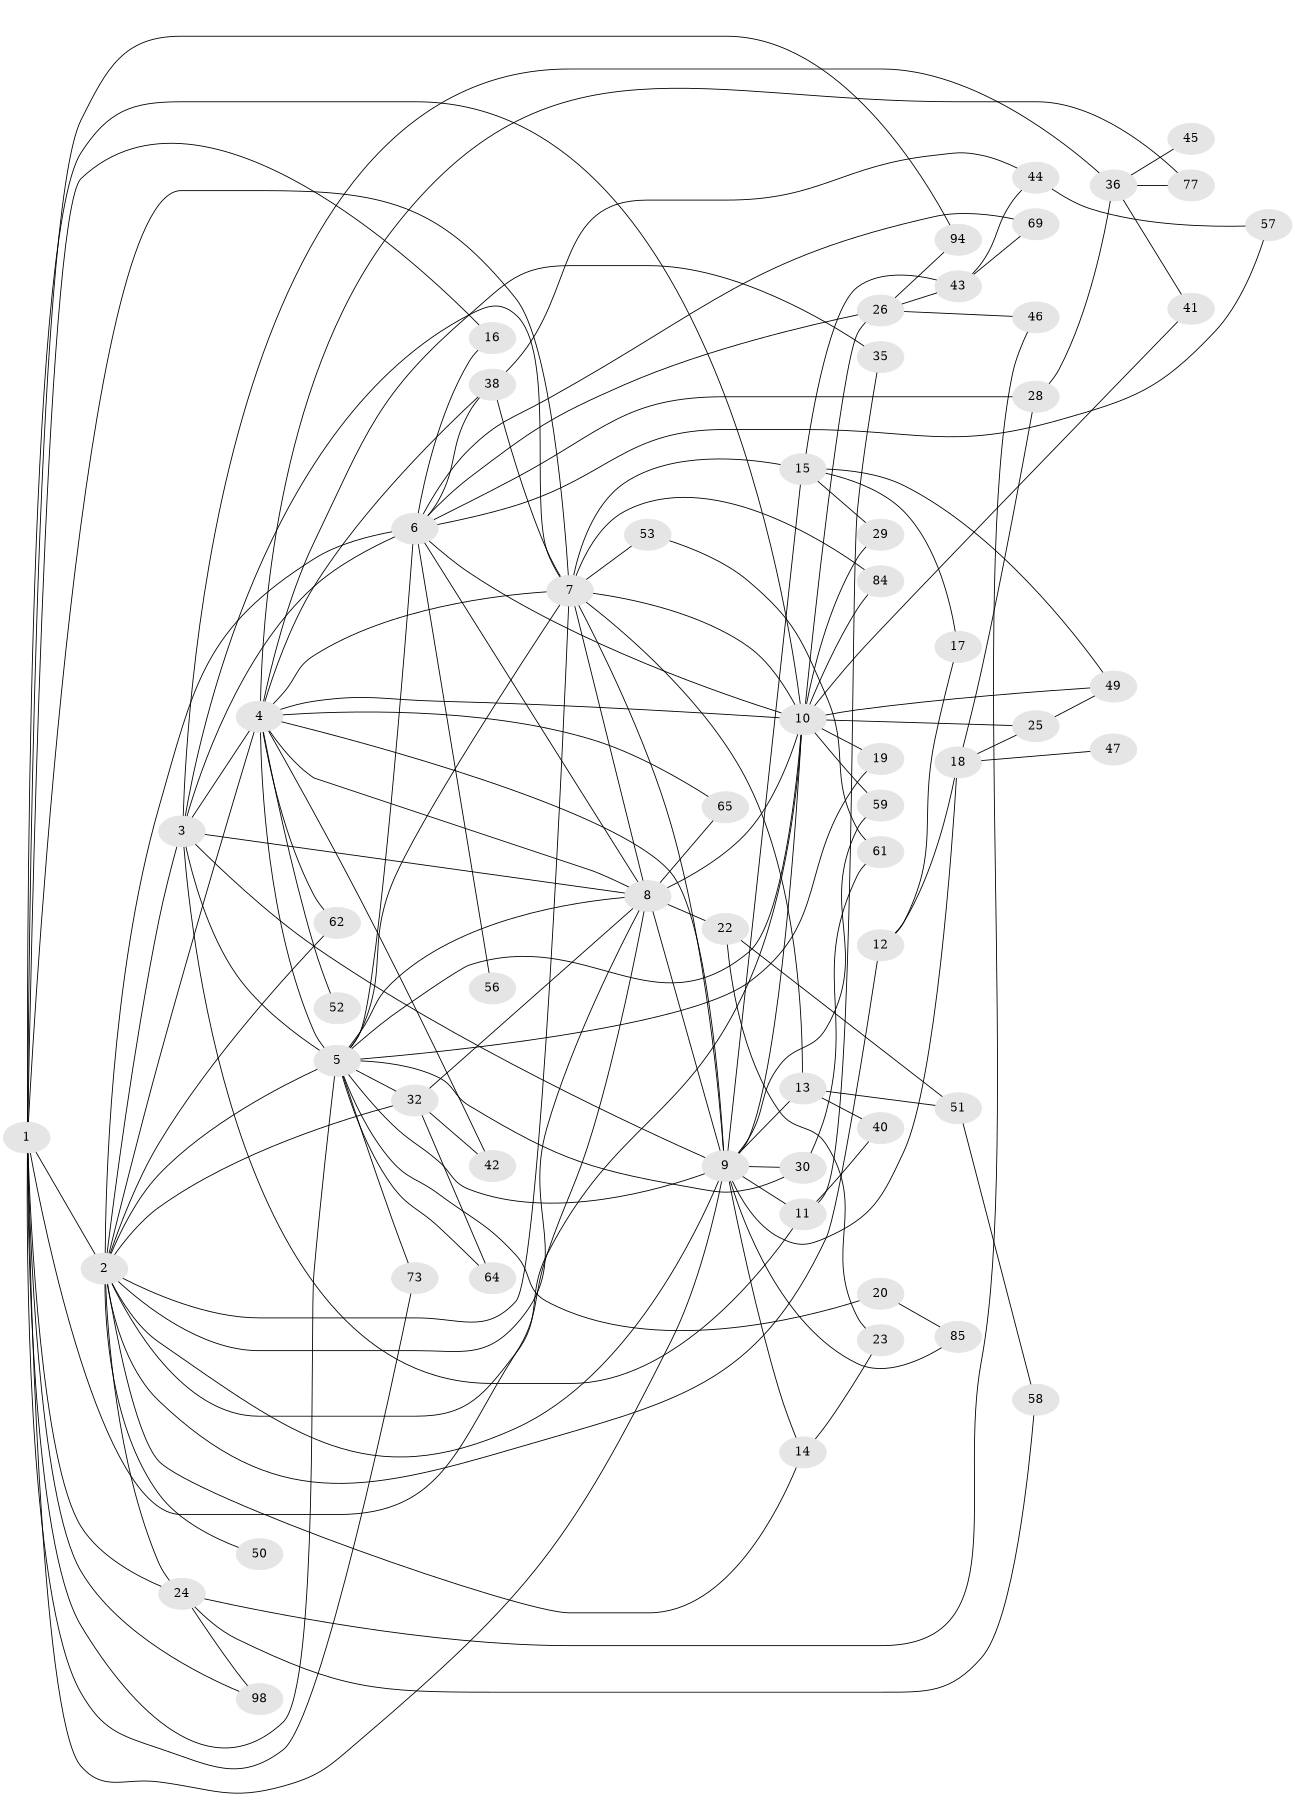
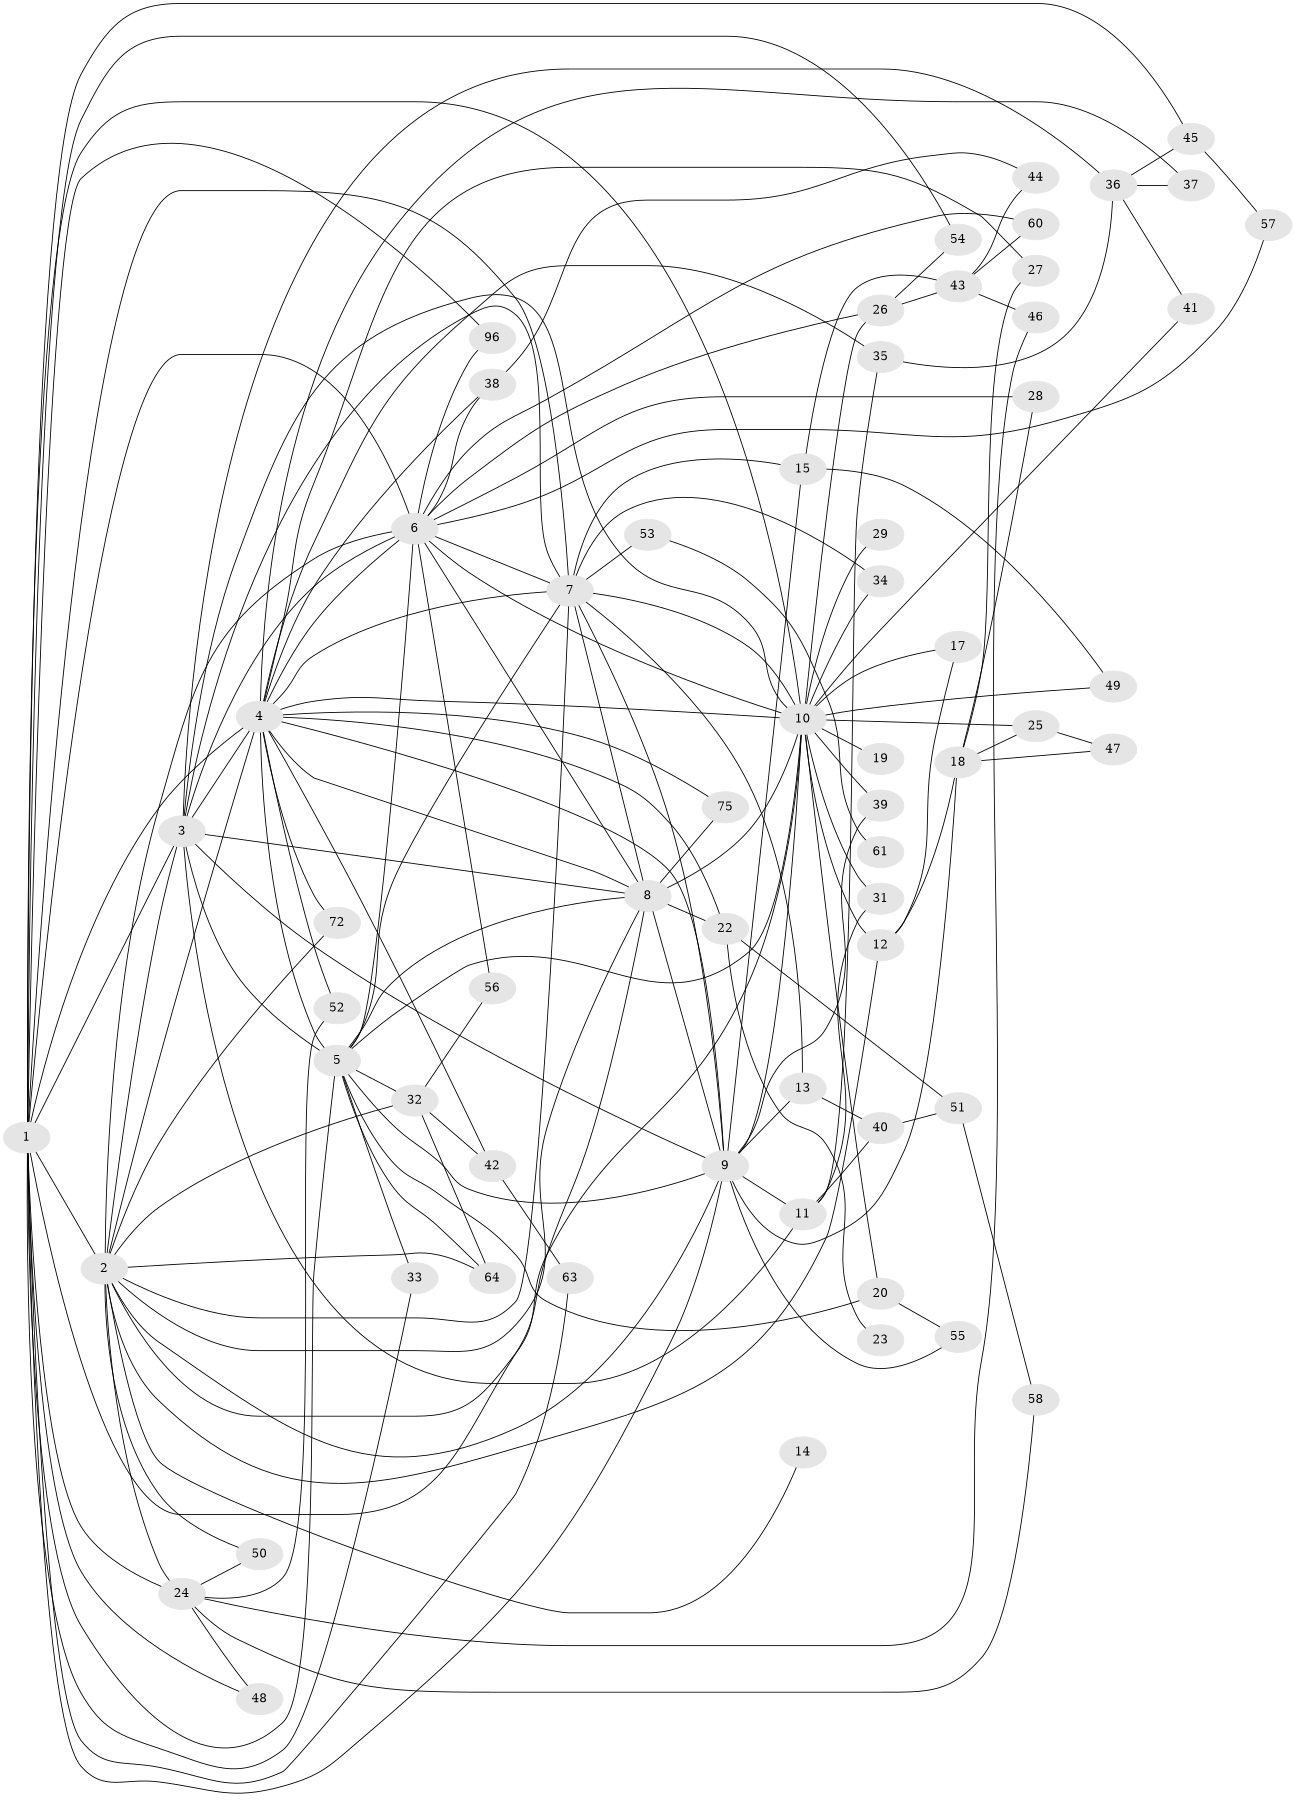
edge "45" -- "1": added
node "77": label "77" -> "37"
edge "44" -- "57": now "45" -- "57"
node "69": label "69" -> "60"
node "94": label "94" -> "54"
node "27": added
edge "36" -- "28": now "36" -- "35"
edge "10" -- "3": added
edge "26" -- "46": now "43" -- "46"
node "16": label "16" -> "96"
edge "38" -- "7": now "6" -- "7"
edge "15" -- "29": removed
edge "15" -- "17": now "10" -- "17"
edge "6" -- "1": added
node "84": label "84" -> "34"
edge "6" -- "4": added
edge "49" -- "25": now "47" -- "25"
edge "4" -- "22": added
node "59": label "59" -> "39"
node "65": label "65" -> "75"
edge "10" -- "12": added
node "31": added
edge "4" -- "1": added
node "62": label "62" -> "72"
edge "10" -- "20": added
edge "3" -- "1": added
edge "8" -- "32": now "56" -- "32"
edge "19" -- "5": removed
edge "13" -- "51": now "40" -- "51"
edge "5" -- "2": now "64" -- "2"
node "30": removed
node "73": label "73" -> "33"
node "63": added
edge "9" -- "14": removed
node "85": label "85" -> "55"
edge "52" -- "24": added
edge "23" -- "14": removed
edge "50" -- "24": added
node "98": label "98" -> "48"
